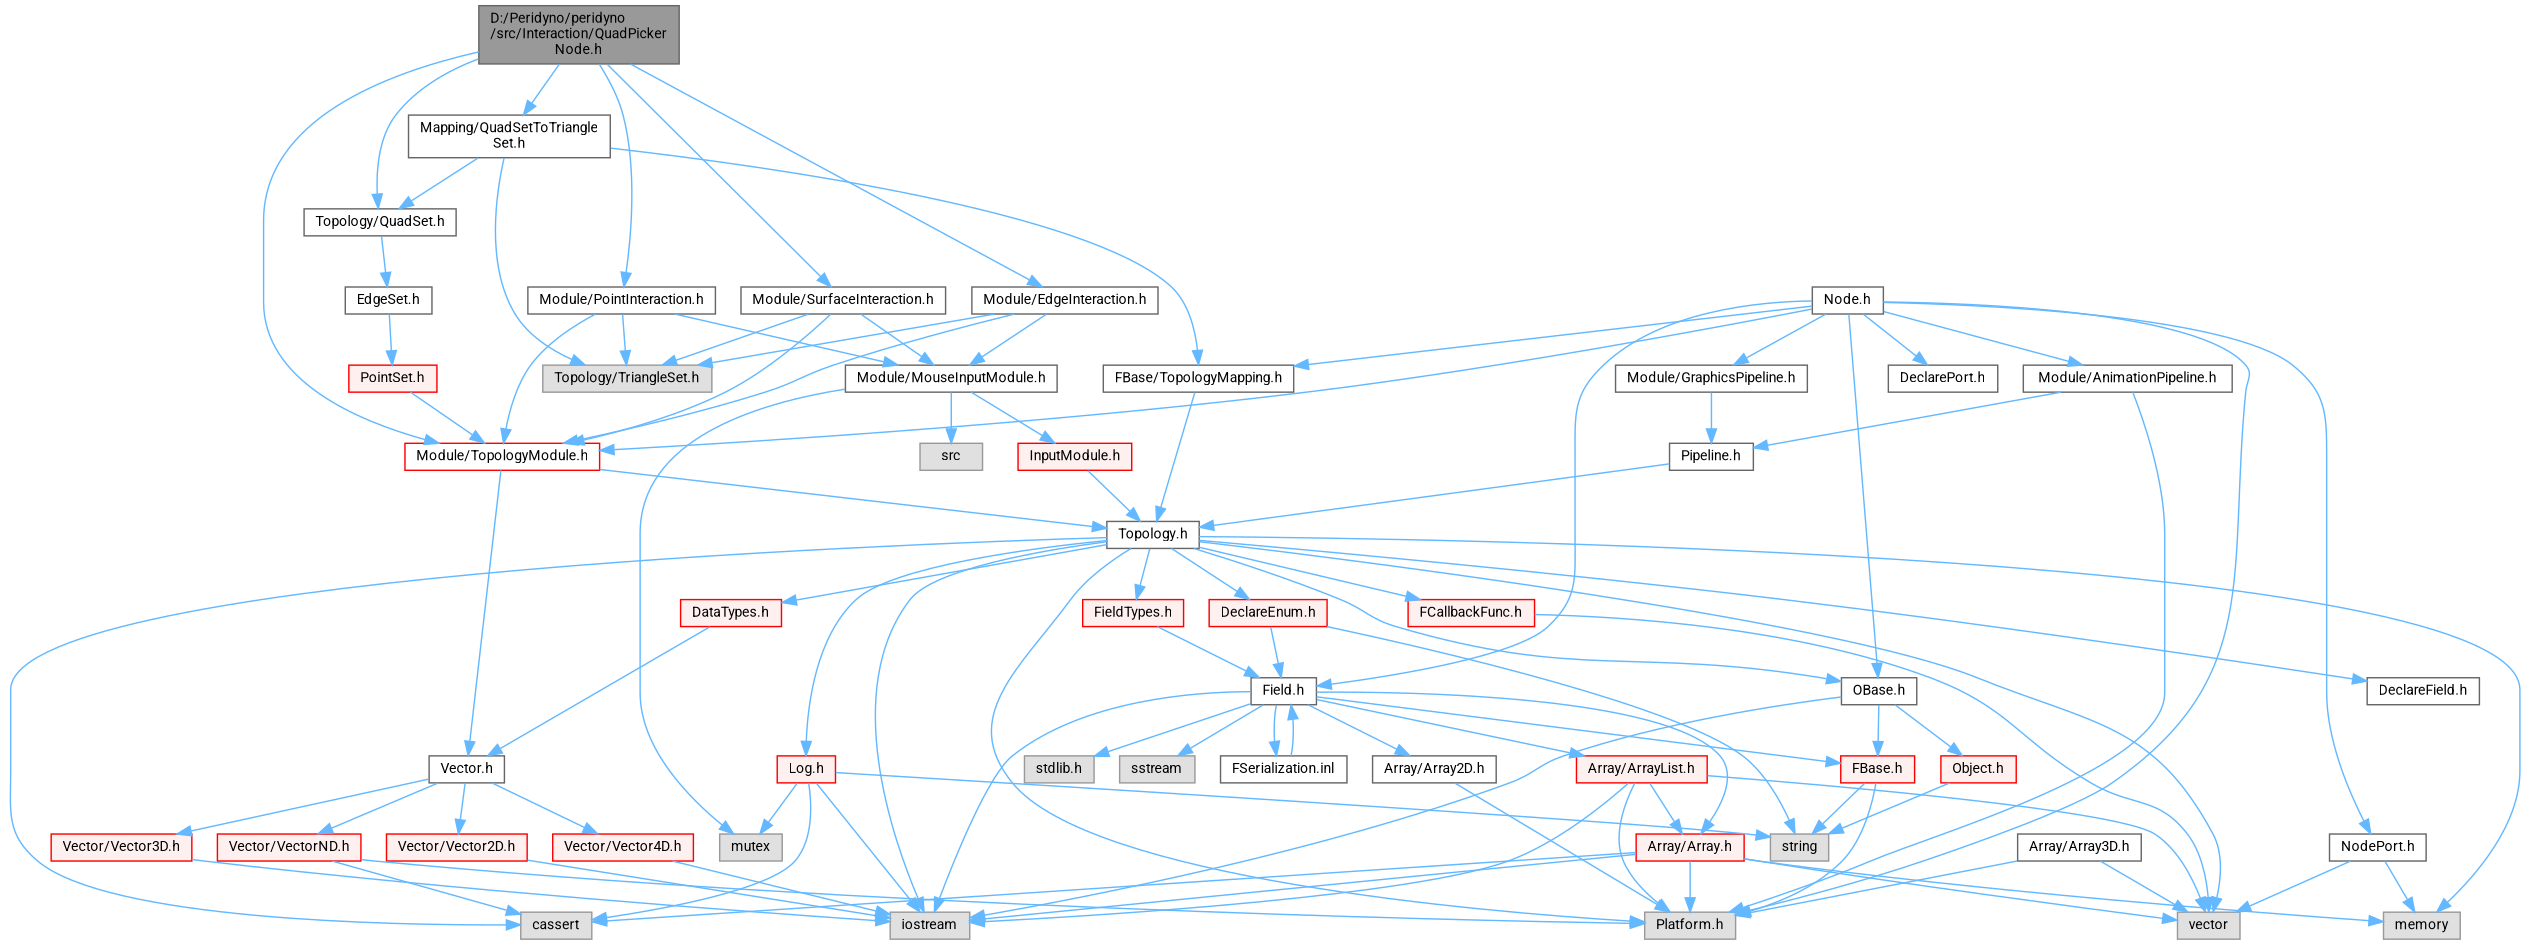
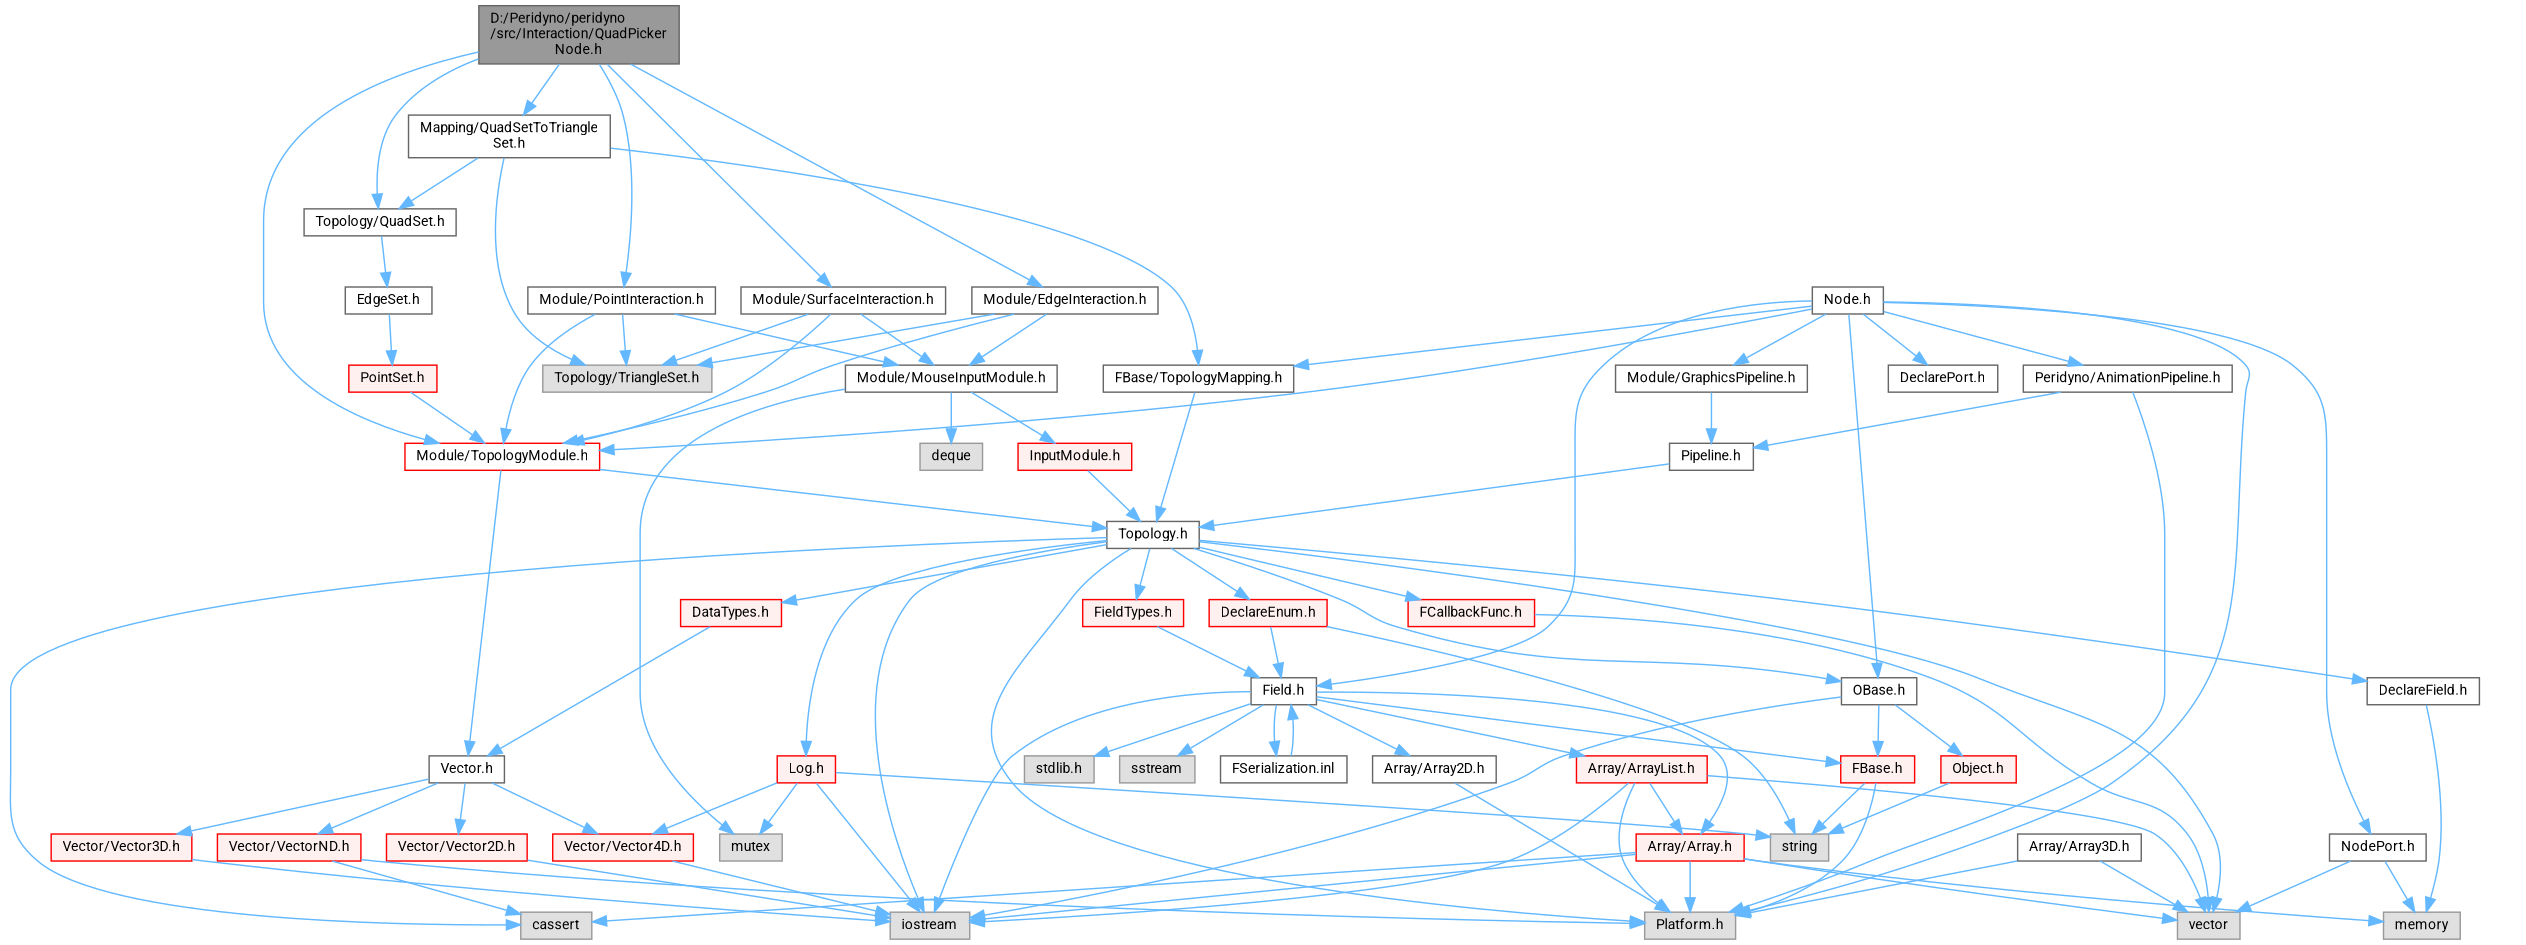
node "Module/AnimationPipeline.h": label "Module/AnimationPipeline.h" -> "Peridyno/AnimationPipeline.h"
node "src": label "src" -> "deque"
edge "Topology.h" -> "memory": now "DeclareField.h" -> "memory"
edge "Log.h" -> "cassert": now "Log.h" -> "Vector/Vector4D.h"
